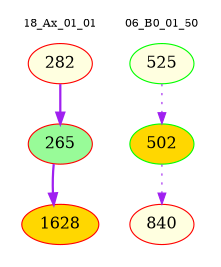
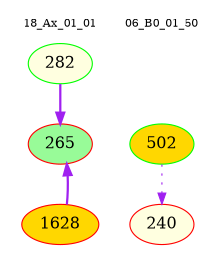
node "282": color red -> green
node "525": removed
edge "265" -> "1628": reversed
node "840": label "840" -> "240"
